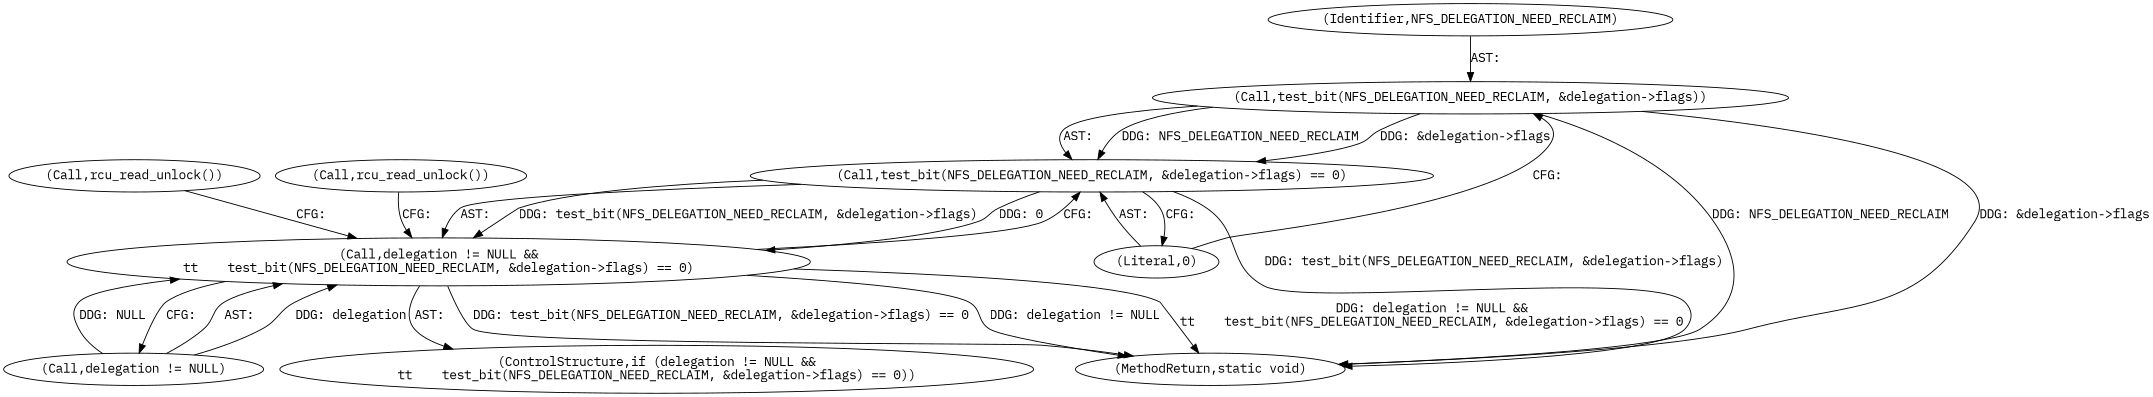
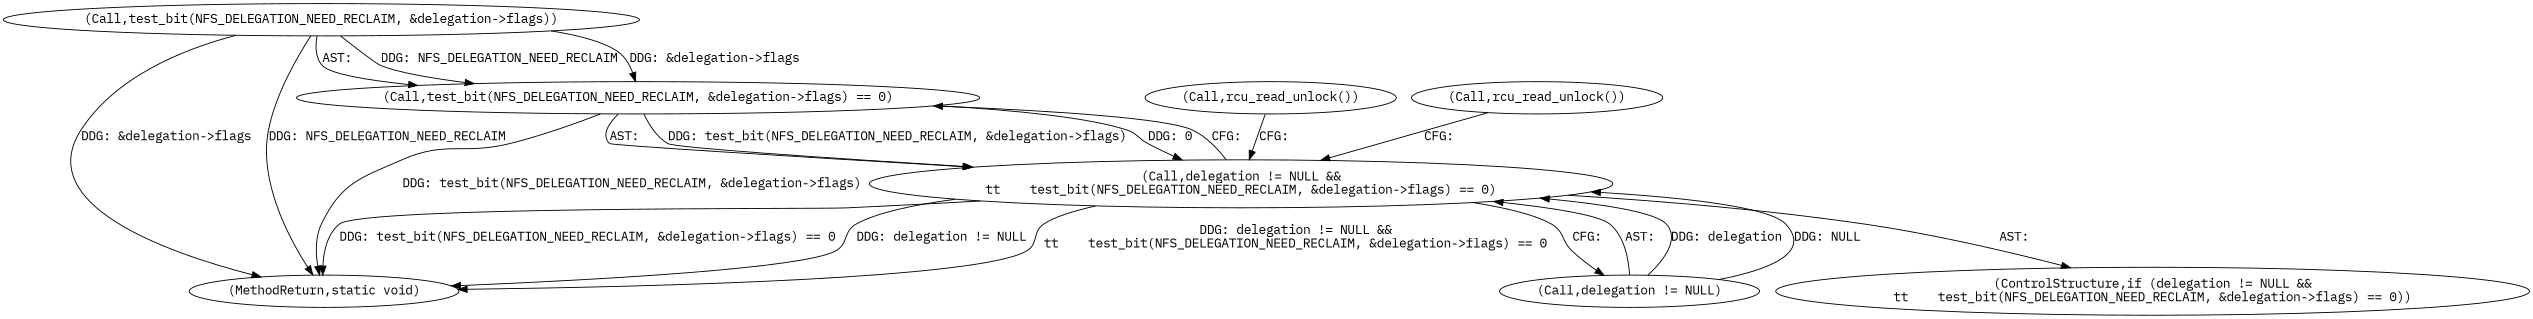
node "(Identifier,NFS_DELEGATION_NEED_RECLAIM)": removed
node "(Literal,0)": removed
